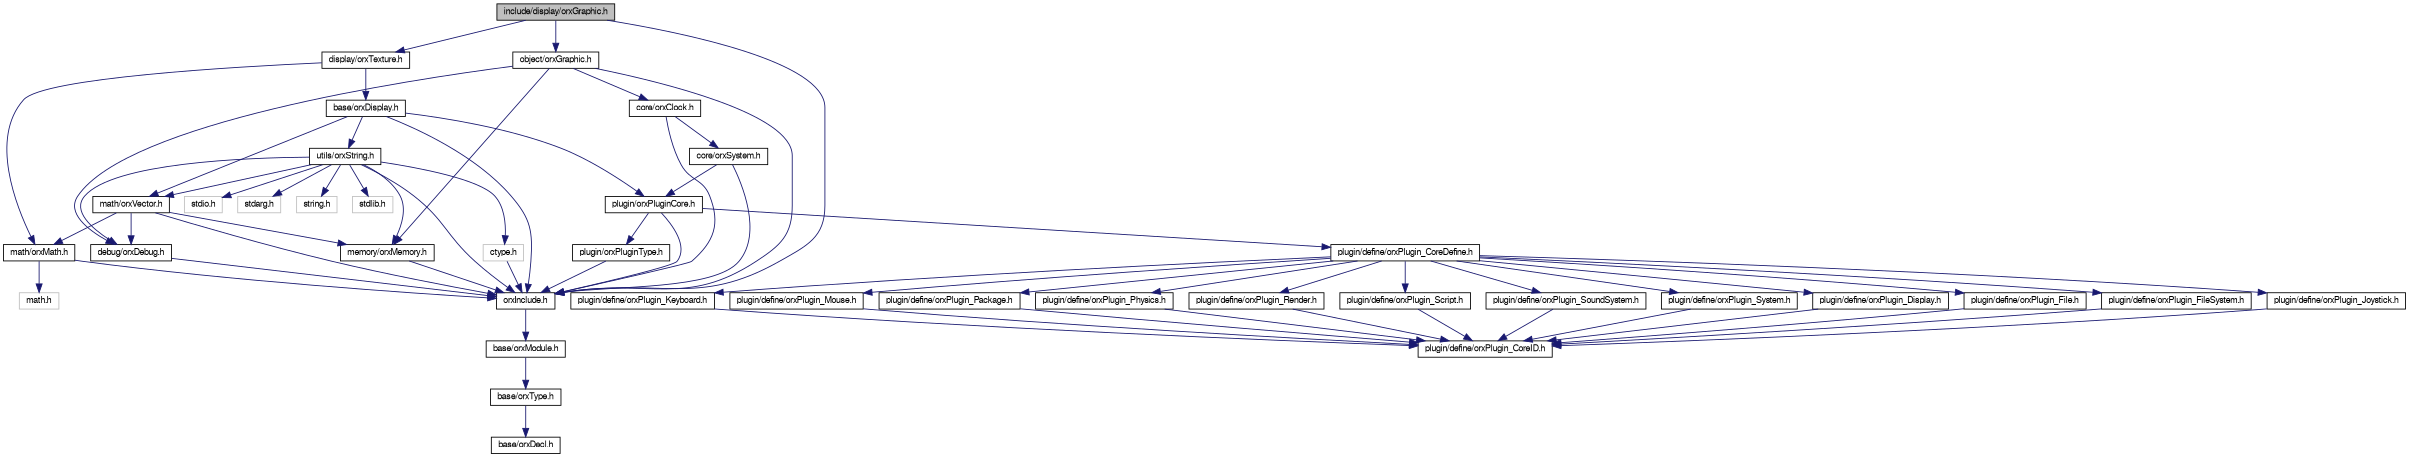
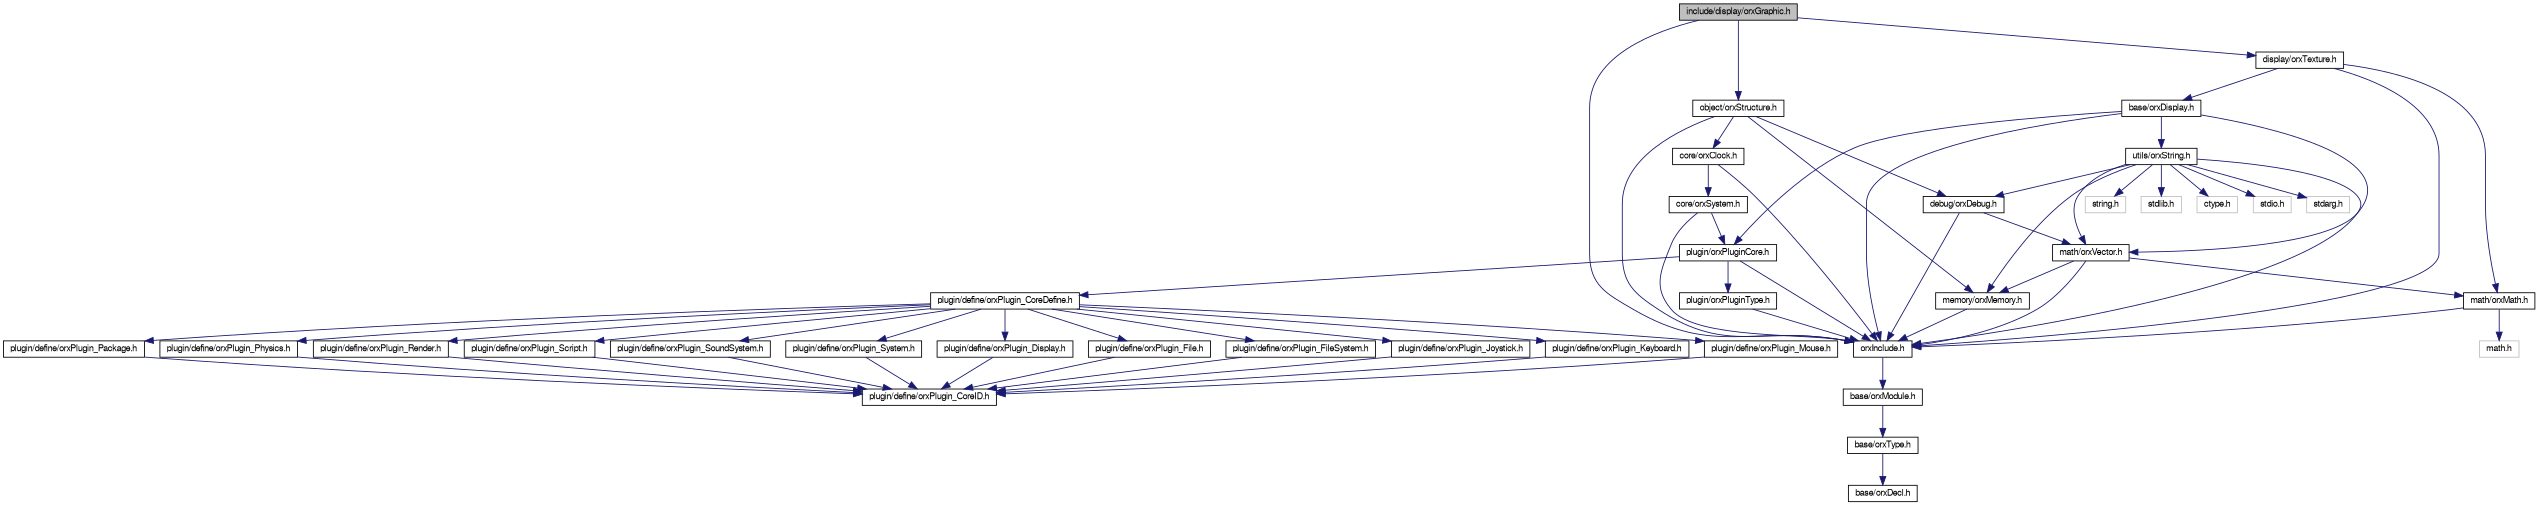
node "object/orxGraphic.h": label "object/orxGraphic.h" -> "object/orxStructure.h"
edge "math/orxVector.h" -> "debug/orxDebug.h": reversed
edge "ctype.h" -> "orxInclude.h": now "display/orxTexture.h" -> "orxInclude.h"
